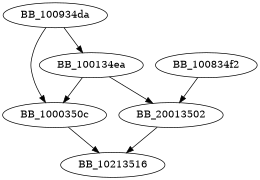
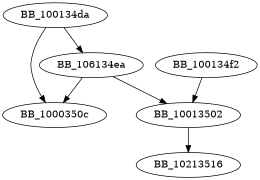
node "BB_100934da": label "BB_100934da" -> "BB_100134da"
node "BB_100134ea": label "BB_100134ea" -> "BB_106134ea"
node "BB_100834f2": label "BB_100834f2" -> "BB_100134f2"
node "BB_20013502": label "BB_20013502" -> "BB_10013502"
edge "BB_1000350c" -> "BB_10213516": removed
